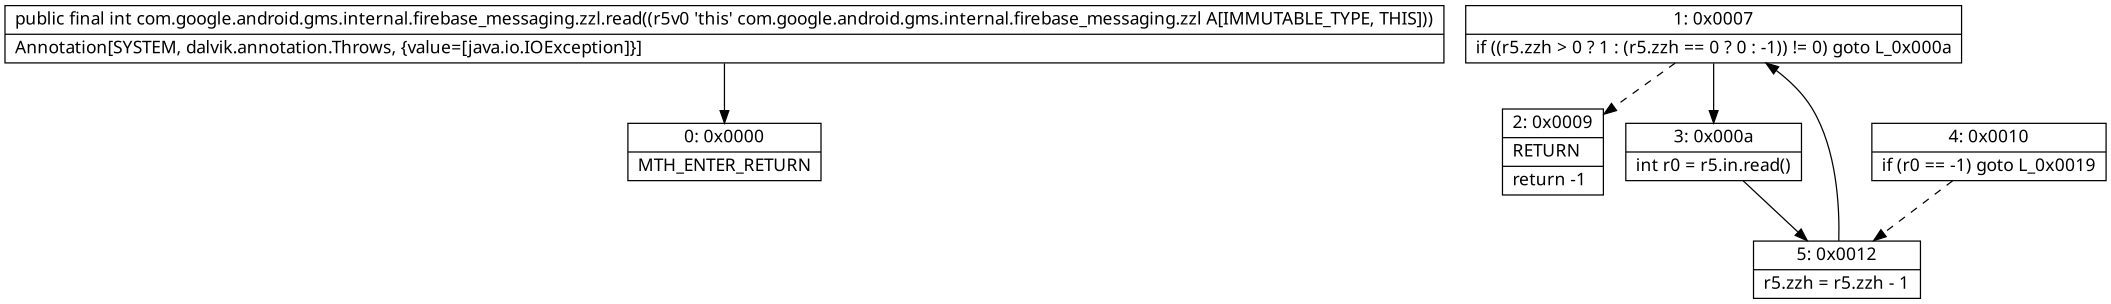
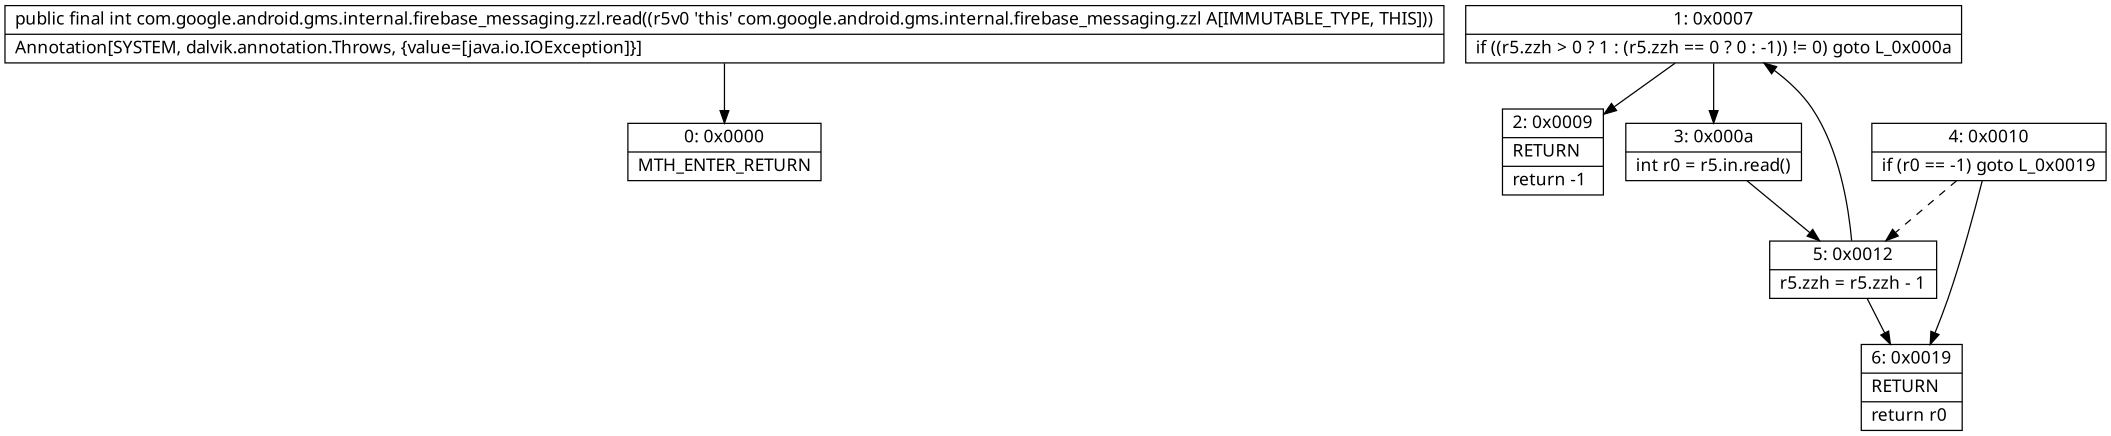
edge "1: 0x0007" -> "2: 0x0009": style dashed -> solid
node "6: 0x0019": added
